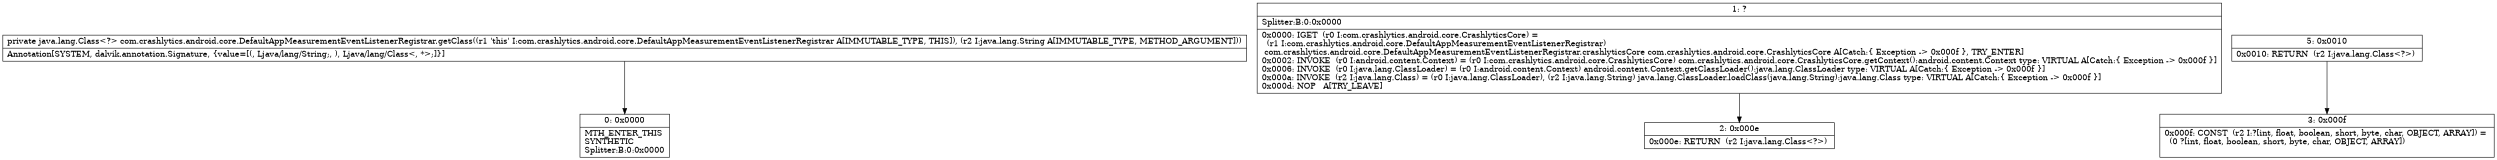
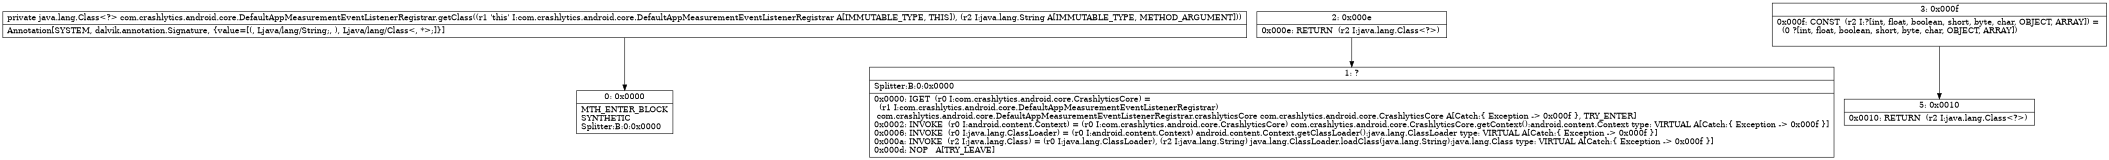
edge "5: 0x0010" -> "3: 0x000f": reversed
edge "1: ?" -> "2: 0x000e": reversed
node "0: 0x0000": text "MTH_ENTER_THIS" -> "MTH_ENTER_BLOCK"
